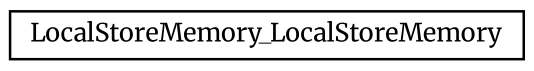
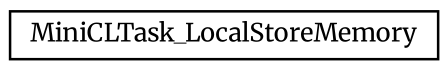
node "LocalStoreMemory_LocalStoreMemory": label "LocalStoreMemory_LocalStoreMemory" -> "MiniCLTask_LocalStoreMemory"
